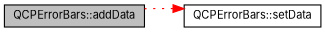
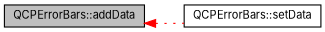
edge "QCPErrorBars::addData" -> "QCPErrorBars::setData": reversed
